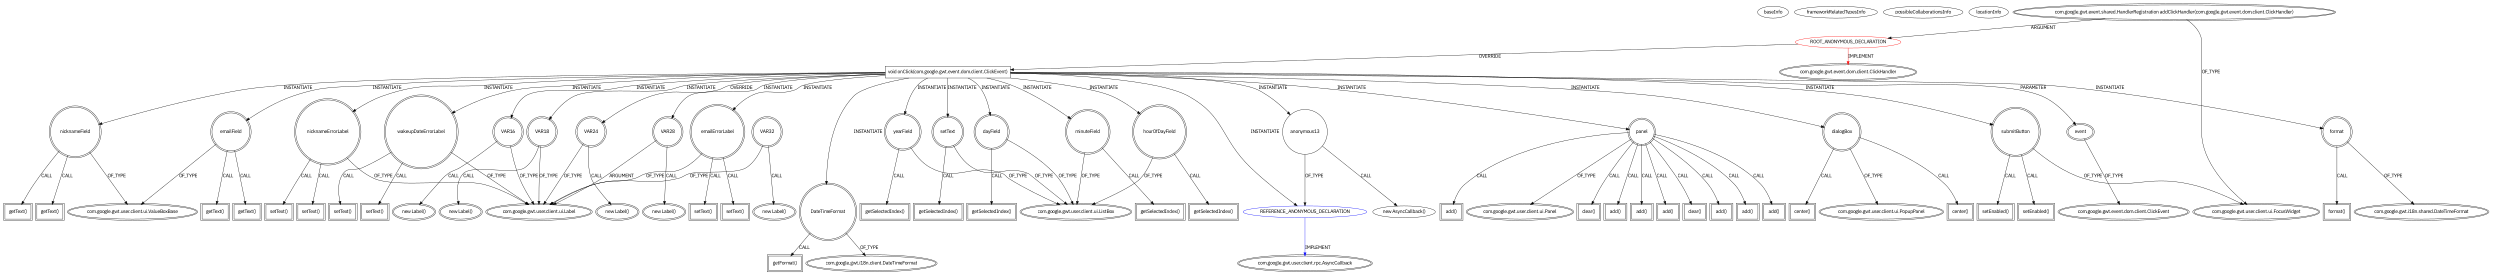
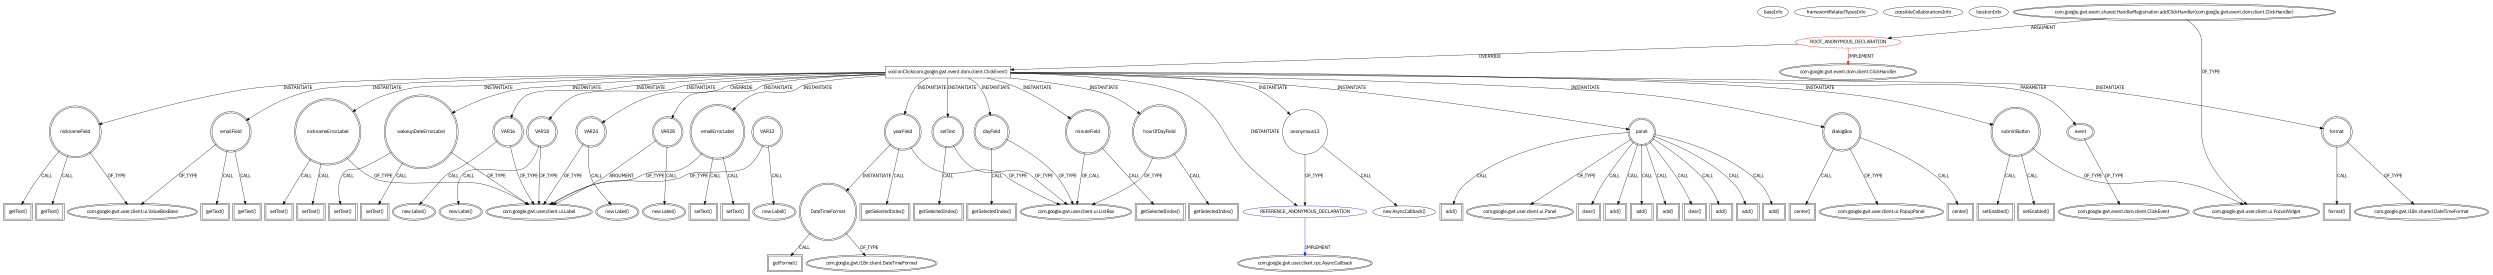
edge "void onClick(com.google.gwt.event.dom.client.ClickEvent)" -> "DateTimeFormat": now "yearField" -> "DateTimeFormat"
edge "minuteField" -> "com.google.gwt.user.client.ui.ListBox": label "OF_TYPE" -> "OF_CALL"
